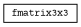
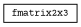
node "fmatrix3x3": label "fmatrix3x3" -> "fmatrix2x3"
